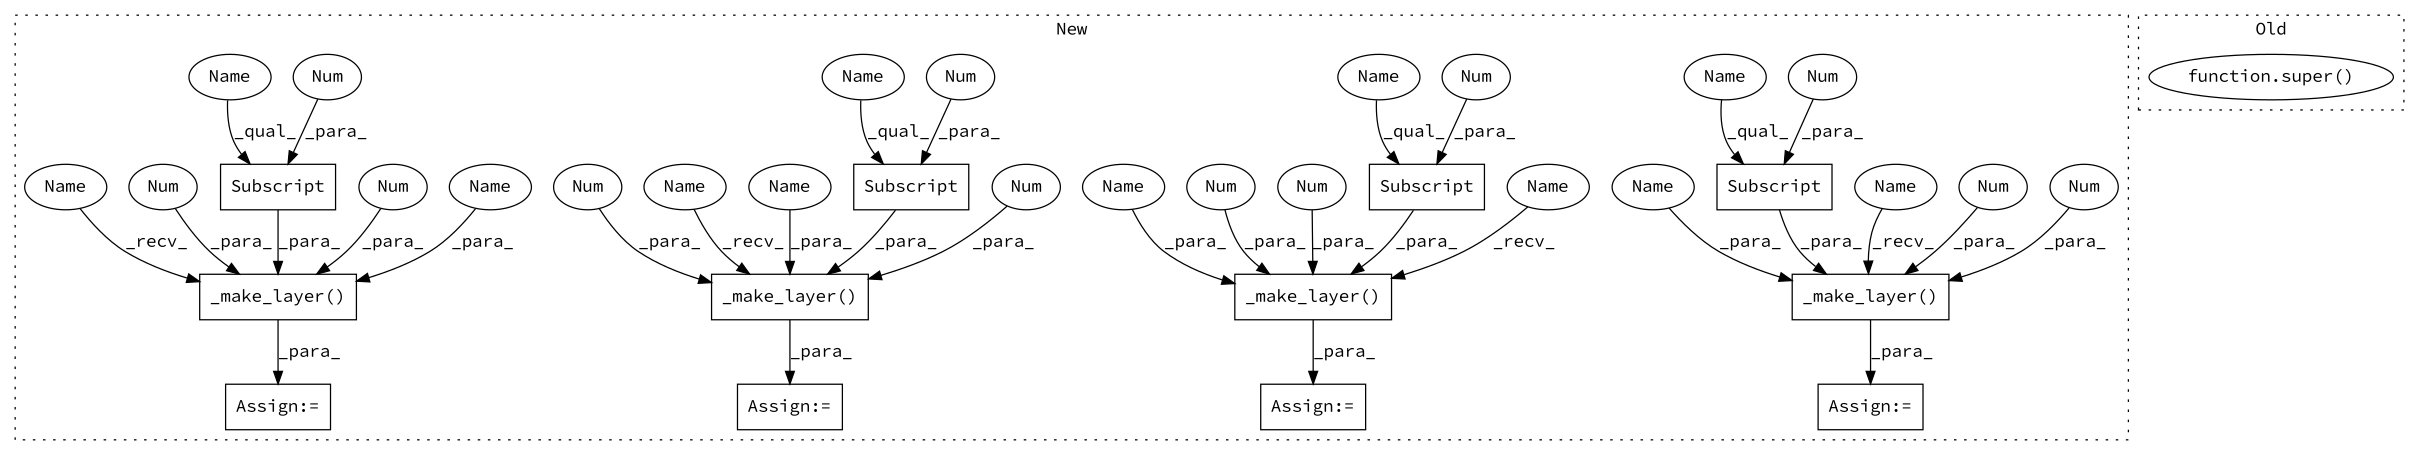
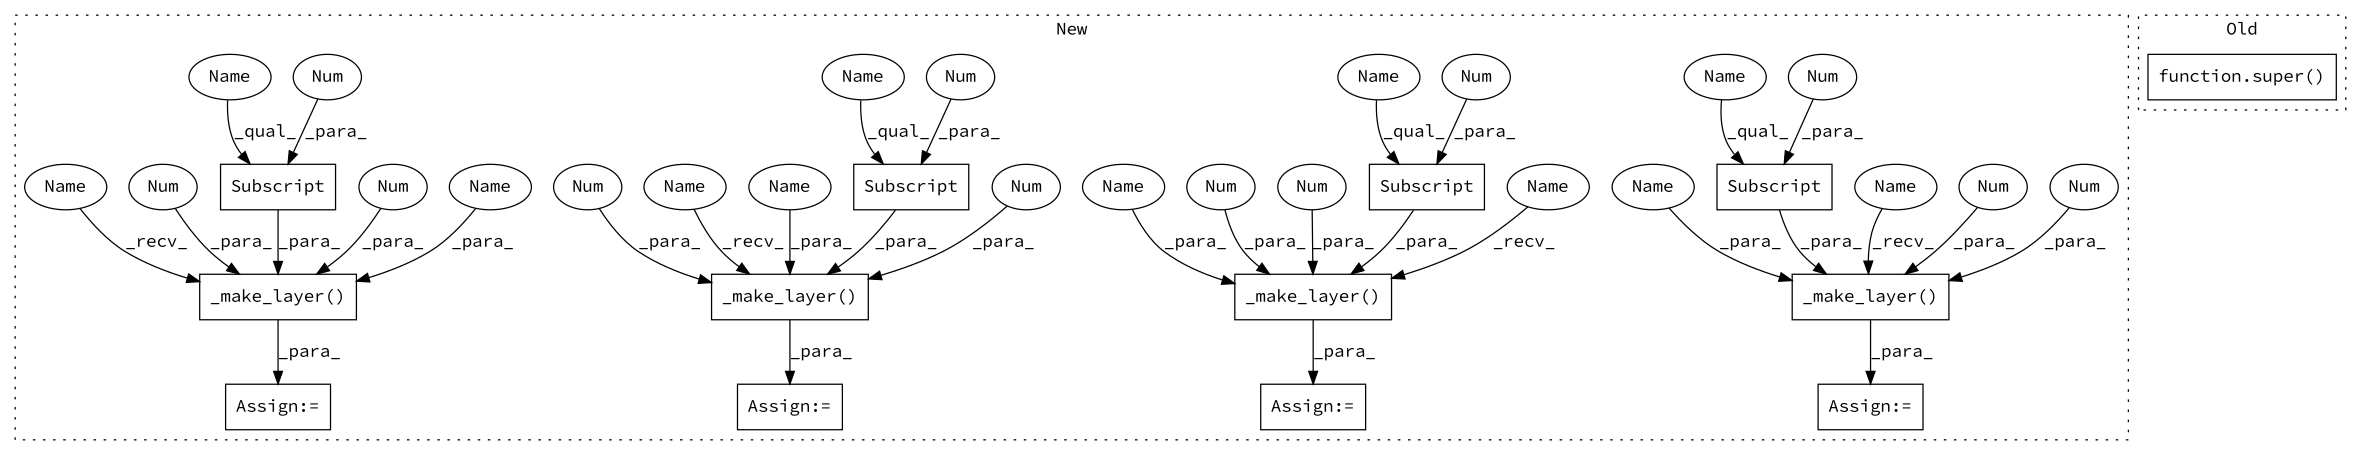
node "function.super()": shape ellipse -> box
